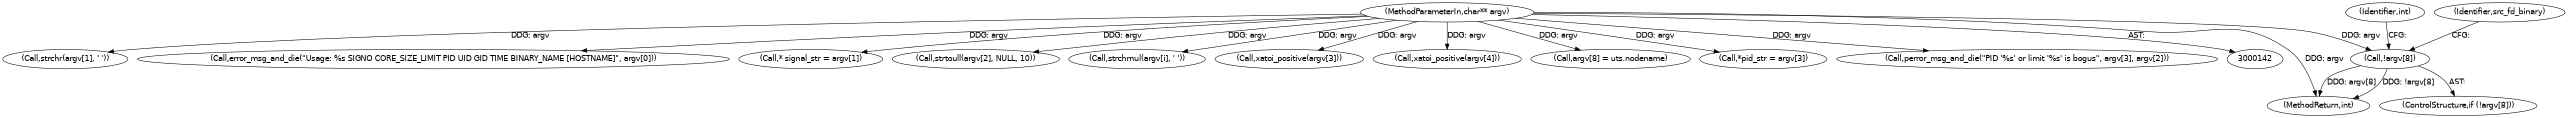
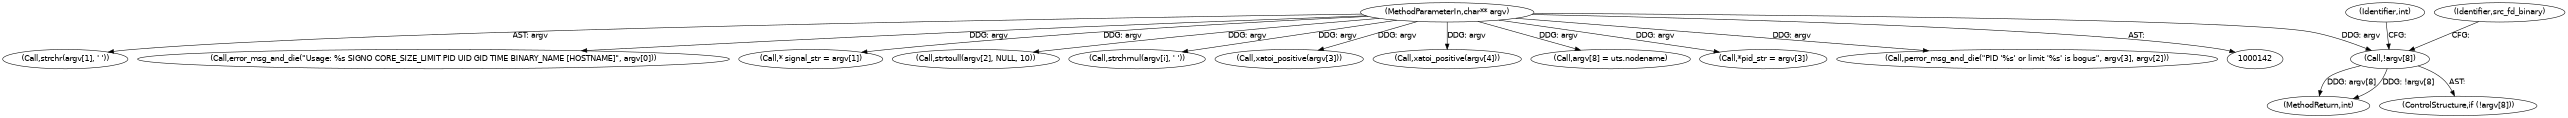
edge "(MethodParameterIn,char** argv)" -> "(MethodReturn,int)": removed, label "DDG: argv"
edge "(MethodParameterIn,char** argv)" -> "(Call,strchr(argv[1], ' '))": label "DDG: argv" -> "AST: argv"
node "3000142": label "3000142" -> "1000142"
